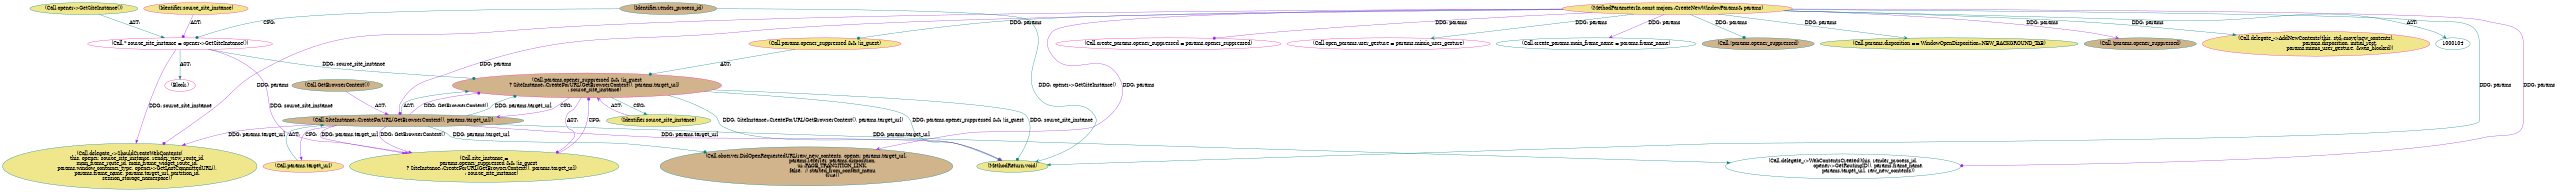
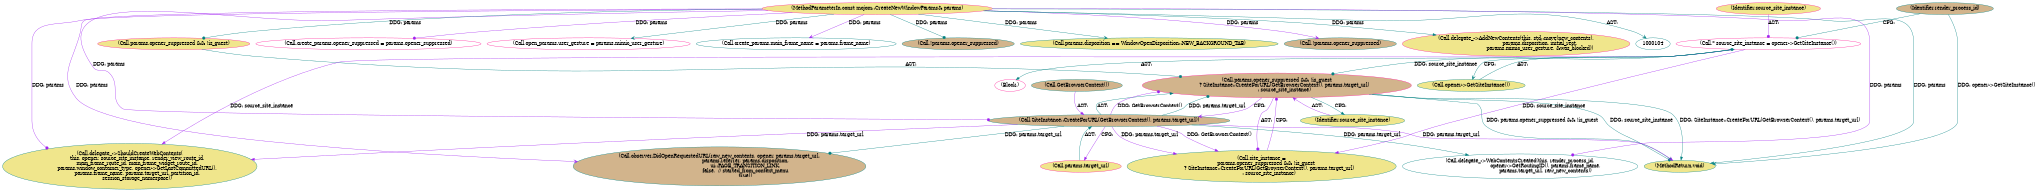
edge "(Call,opener->GetSiteInstance())" -> "(Call,* source_site_instance = opener->GetSiteInstance())": arrowhead normal -> dot
edge "(Call,* source_site_instance = opener->GetSiteInstance())" -> "(Call,opener->GetSiteInstance())": added, label "CFG:"
